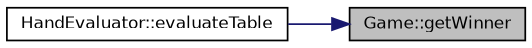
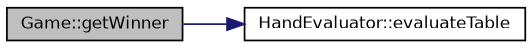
edge "HandEvaluator::evaluateTable" -> "Game::getWinner": reversed
